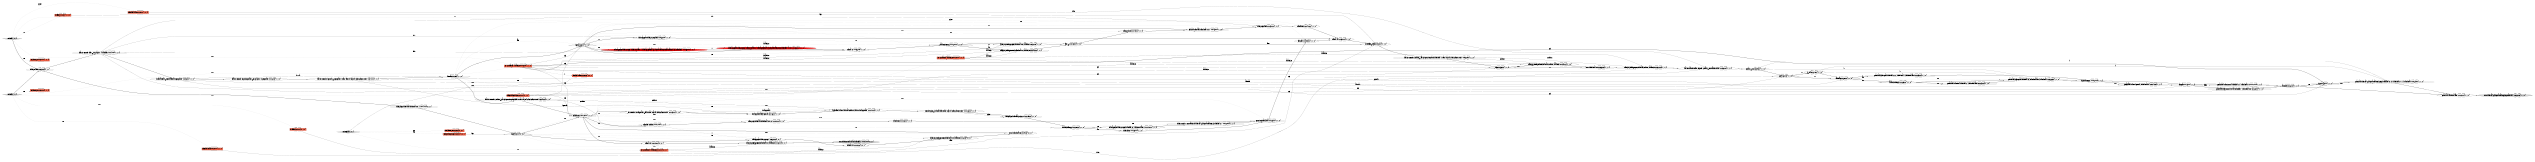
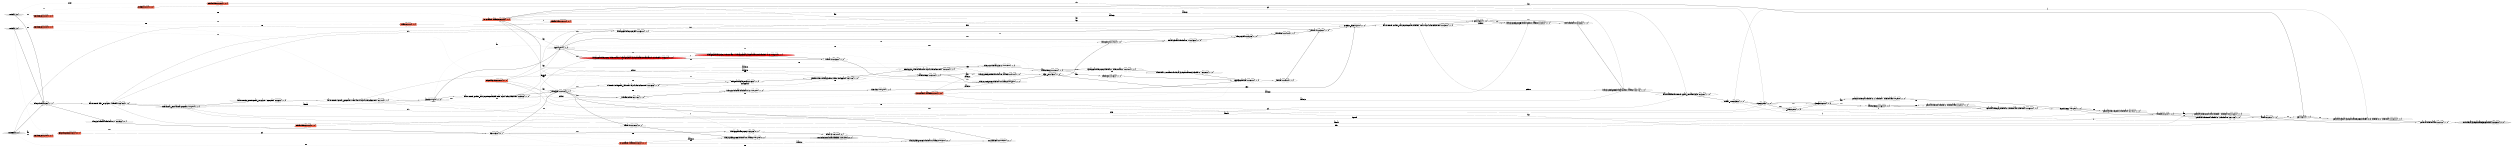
edge "int offset@@@2@@@['1', '0', '0']" -> "int refOffset = offset@@@51@@@['1', '1', '0']": label "logic" -> "offset"
edge "allLiterals@@@8@@@['1', '1', '0']" -> "fields.clear()@@@29@@@['1', '1', '0']": label "project" -> "true"
edge "logic@@@32@@@['1', '1', '0']" -> "!variablesSet.isEmpty()@@@37@@@['1', '1', '0']": label "variablesSet" -> "true"
edge "rewriteExists['0', '0', '1']" -> "builder.push(e.rel)@@@3@@@['1', '1', '1']": added
